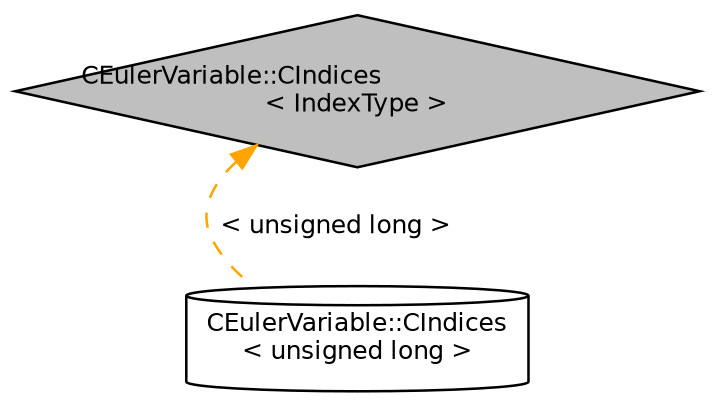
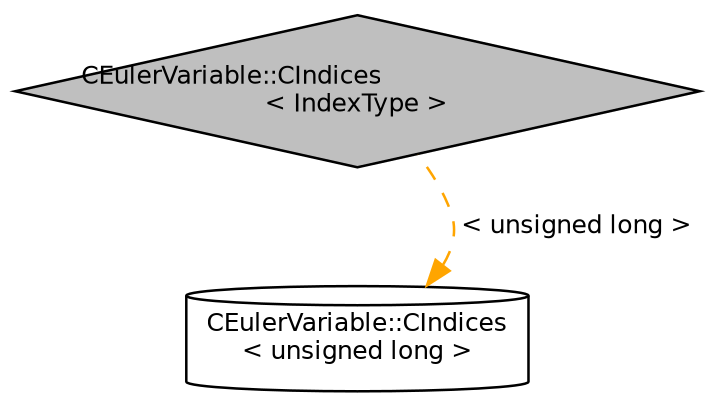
edge "CEulerVariable::CIndices < unsigned long >" -> "CEulerVariable::CIndices < IndexType >": reversed
